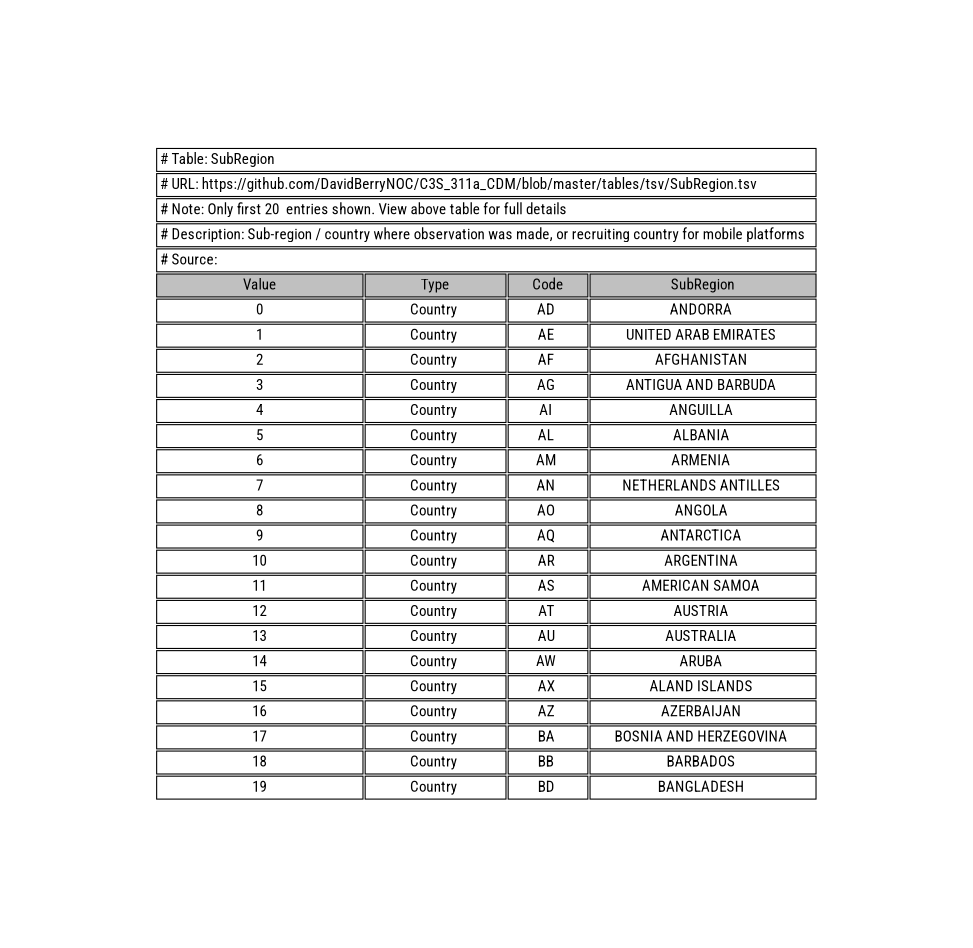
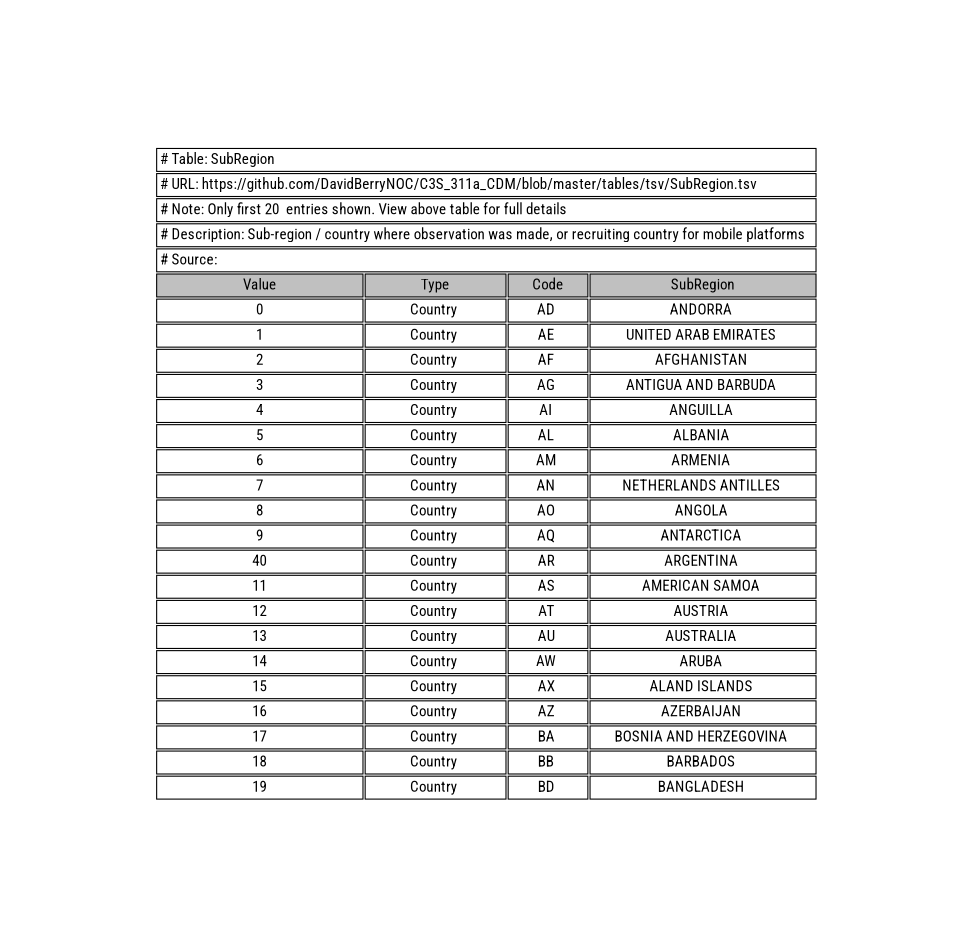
node "# Table: SubRegion": text "10" -> "40"
